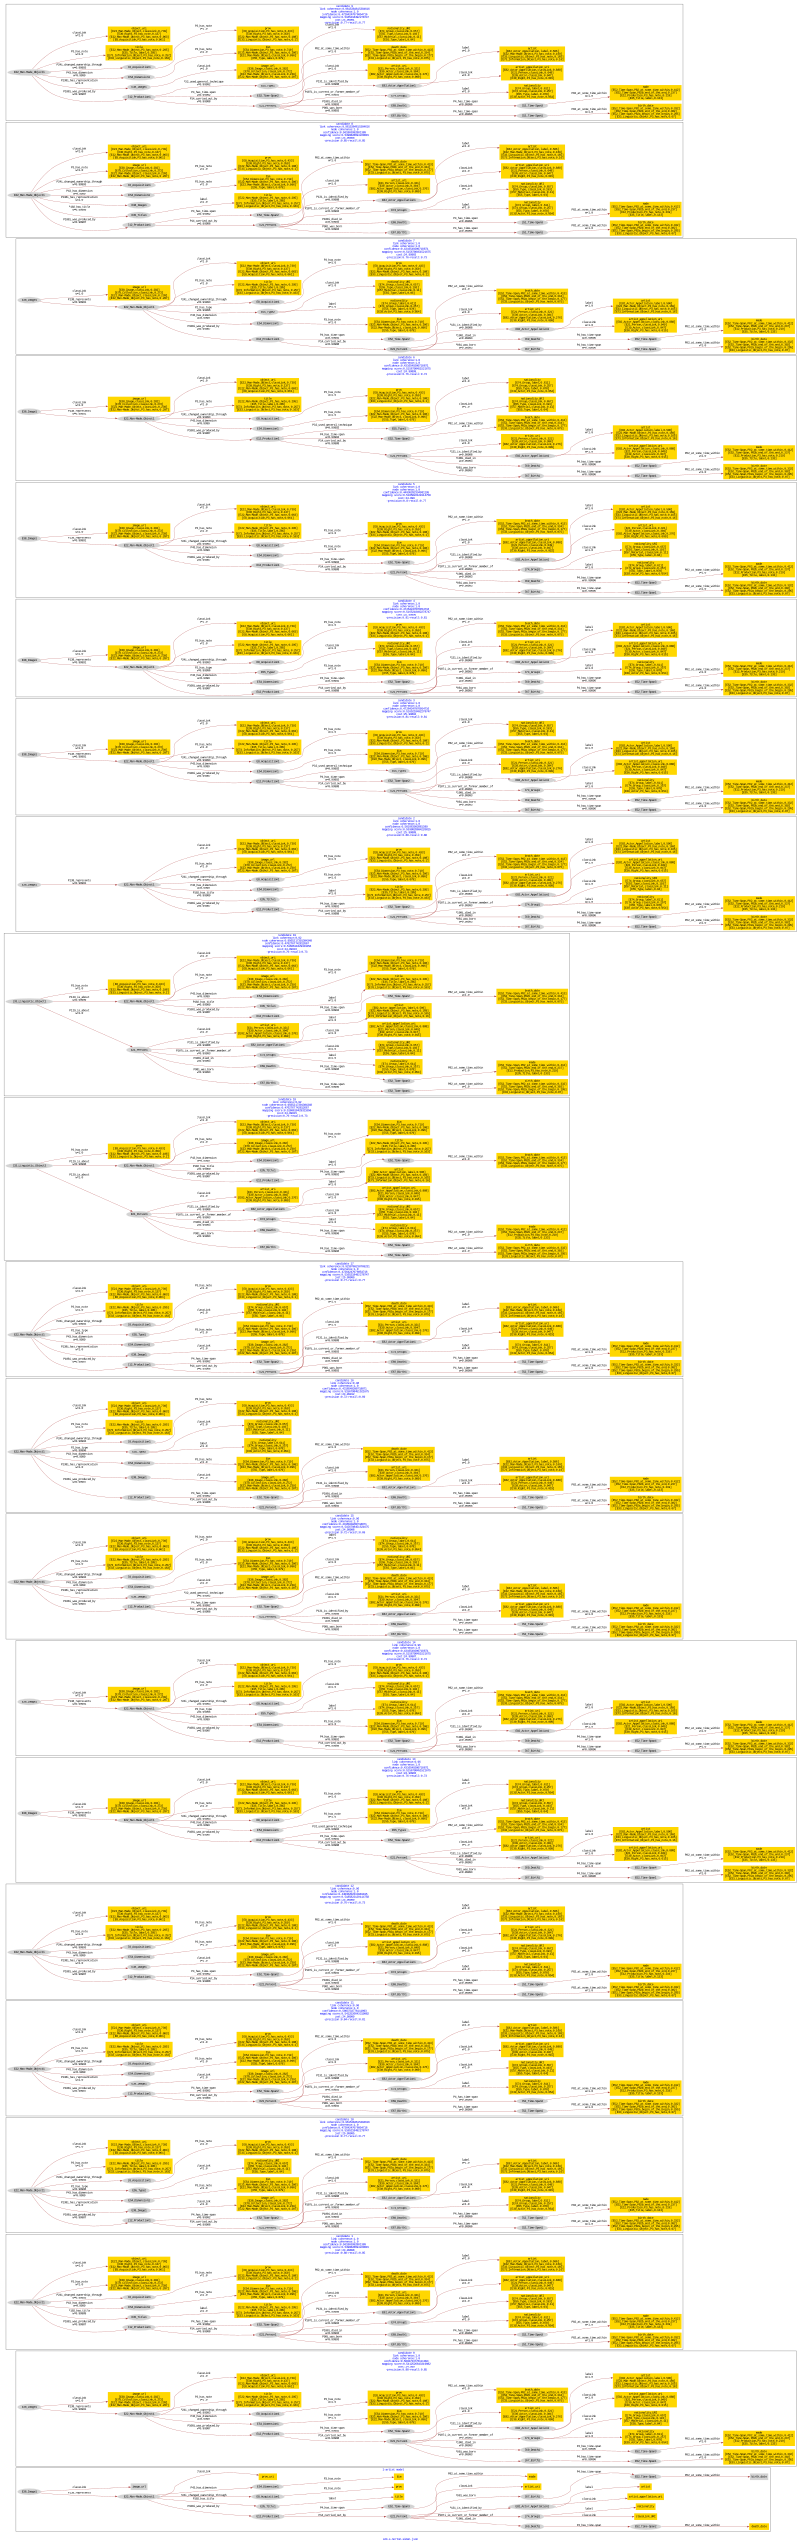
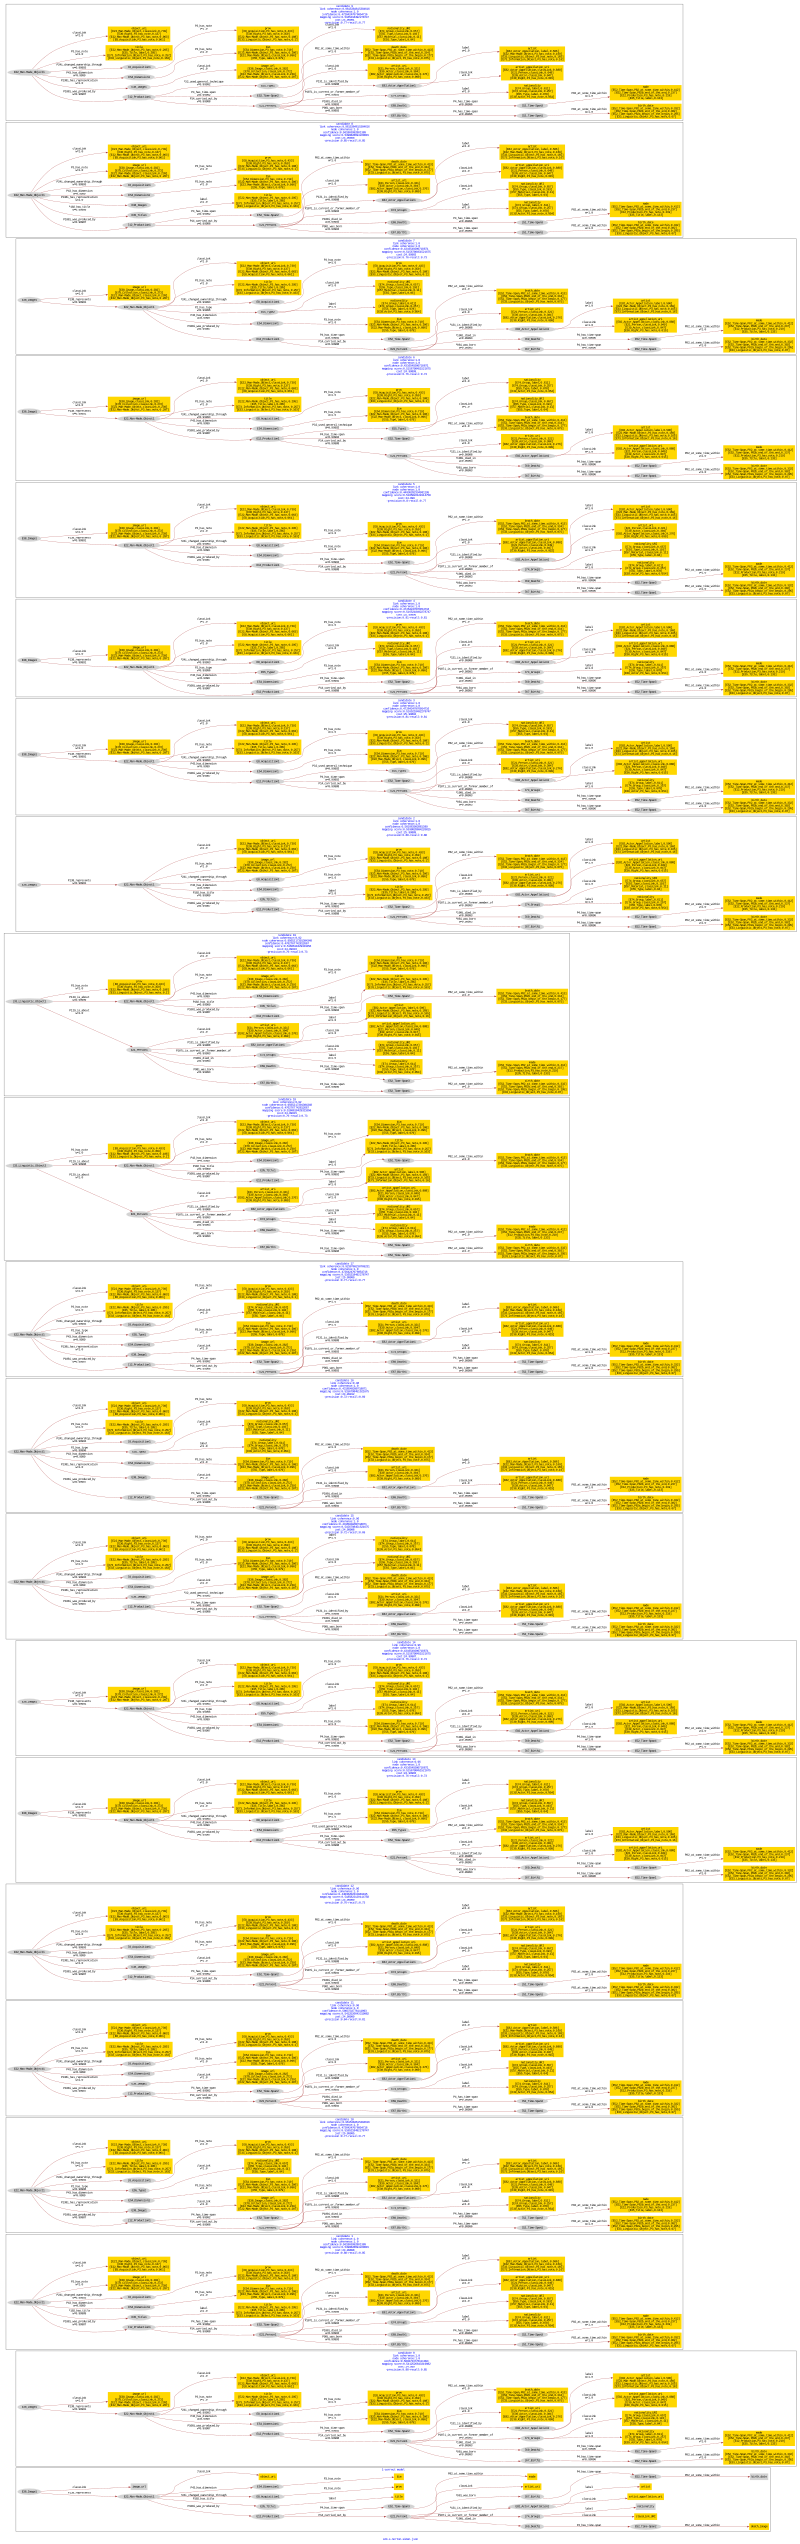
cluster "1-artist model": label "1-artist model" -> "1-correct model"
node "prov_uri": label "prov_uri" -> "object_uri"
node "nationality": fillcolor gold -> lightgray
node "death_date": label "death_date" -> "death_image"
